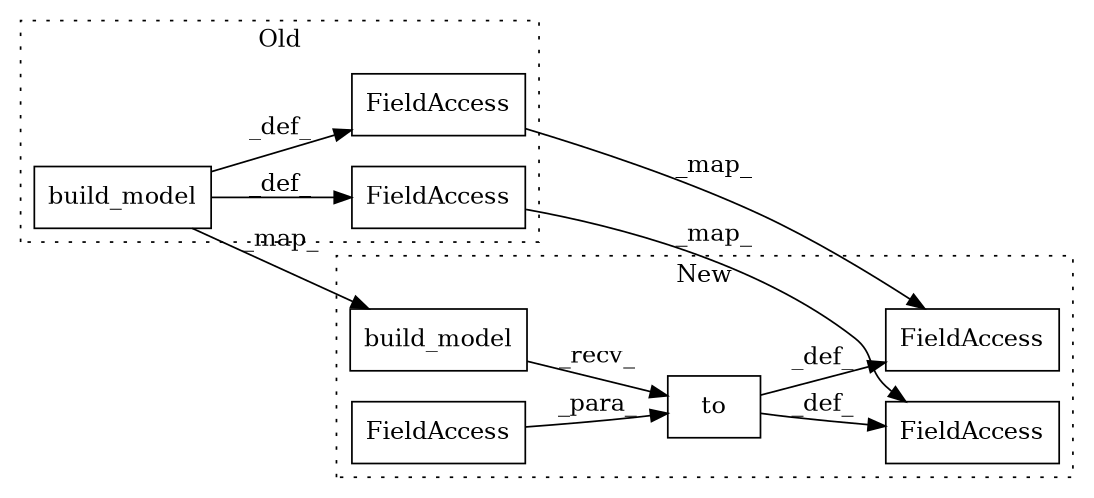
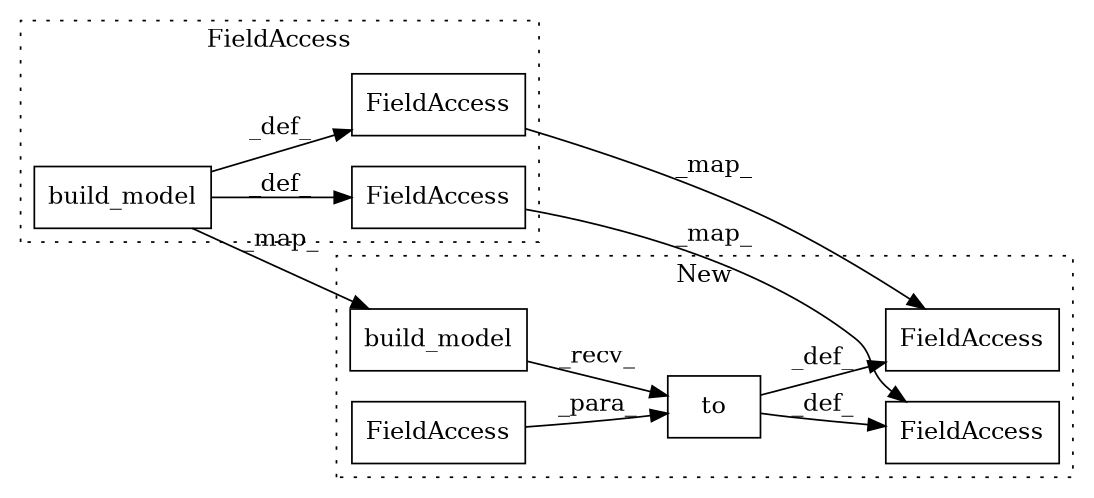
cluster "Old": label "Old" -> "FieldAccess"
